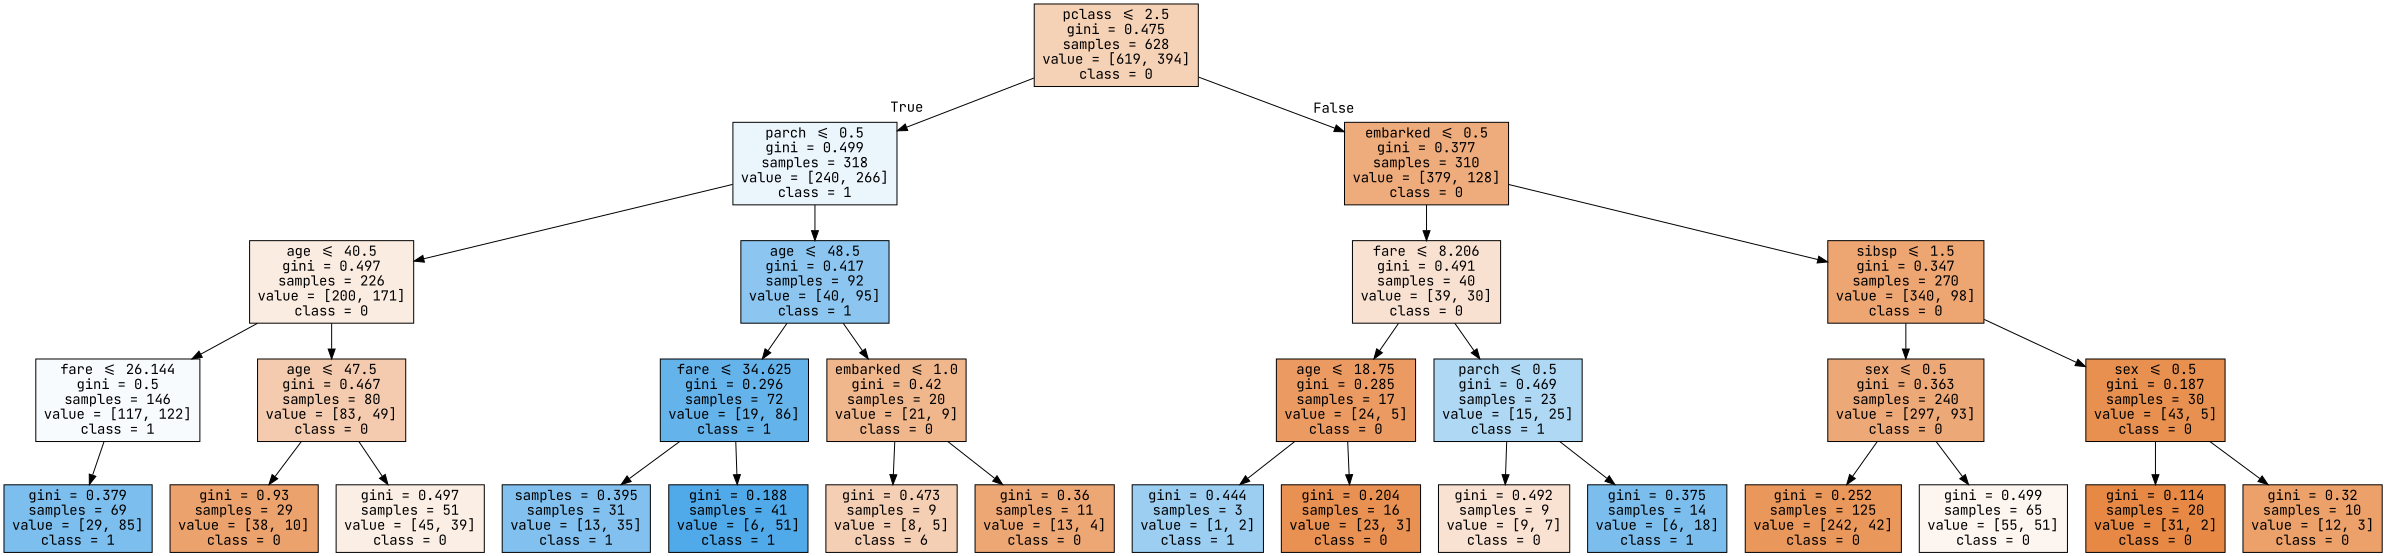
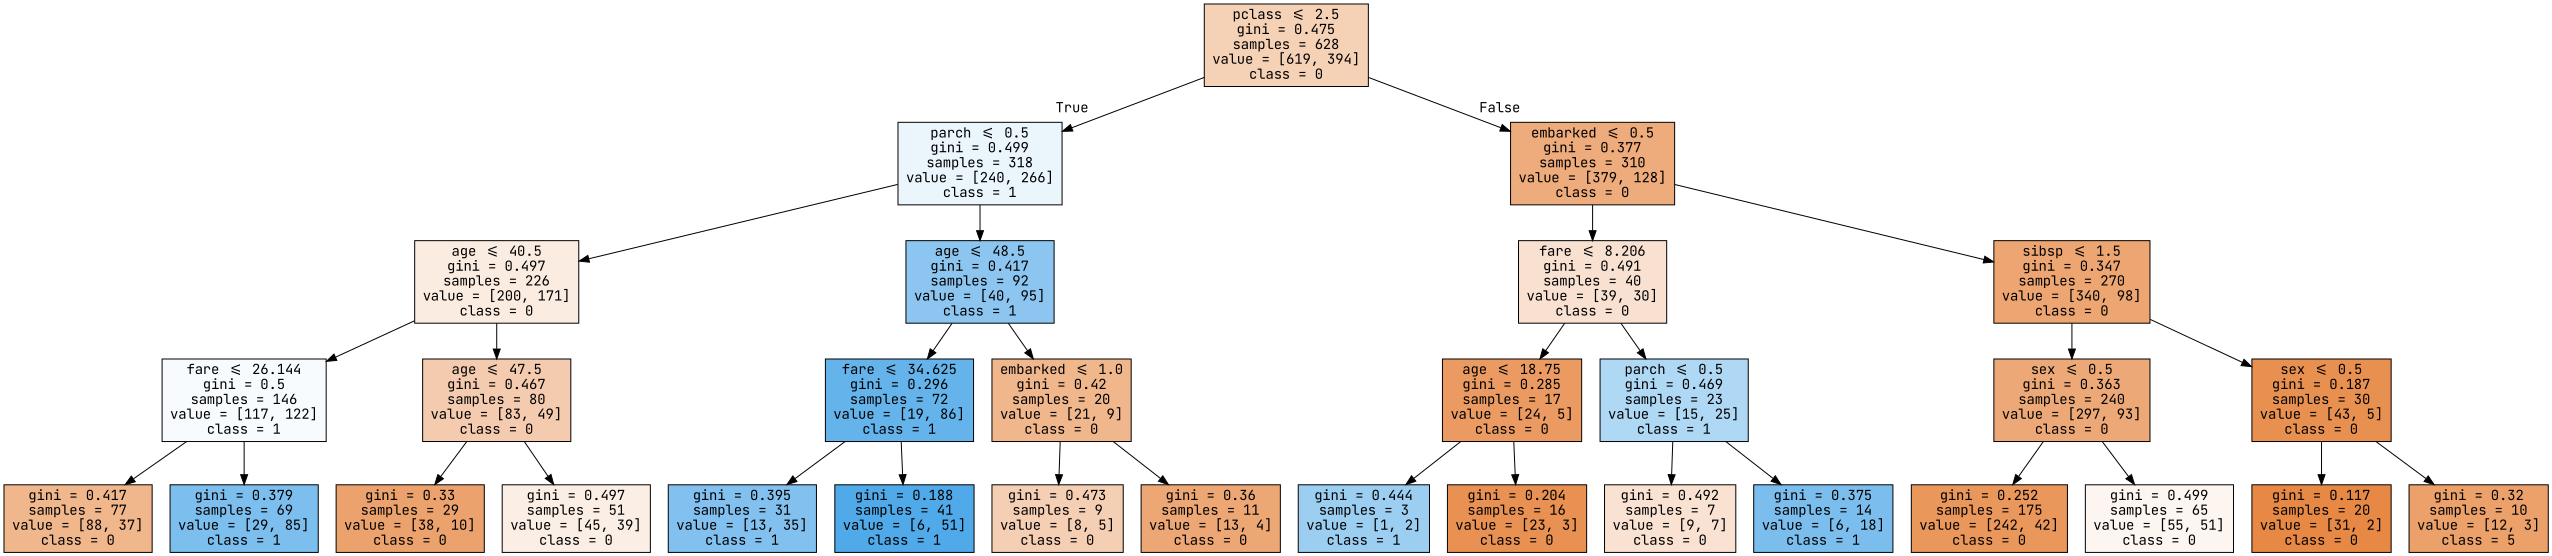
node "gini = 0.417 samples = 77 value = [88, 37] class = 0": added
node "gini = 0.93 samples = 29 value = [38, 10] class = 0": label "gini = 0.93 samples = 29 value = [38, 10] class = 0" -> "gini = 0.33 samples = 29 value = [38, 10] class = 0"
node "samples = 0.395 samples = 31 value = [13, 35] class = 1": label "samples = 0.395 samples = 31 value = [13, 35] class = 1" -> "gini = 0.395 samples = 31 value = [13, 35] class = 1"
node "gini = 0.473 samples = 9 value = [8, 5] class = 6": label "gini = 0.473 samples = 9 value = [8, 5] class = 6" -> "gini = 0.473 samples = 9 value = [8, 5] class = 0"
node "gini = 0.492 samples = 9 value = [9, 7] class = 0": label "gini = 0.492 samples = 9 value = [9, 7] class = 0" -> "gini = 0.492 samples = 7 value = [9, 7] class = 0"
node "gini = 0.252 samples = 125 value = [242, 42] class = 0": label "gini = 0.252 samples = 125 value = [242, 42] class = 0" -> "gini = 0.252 samples = 175 value = [242, 42] class = 0"
node "gini = 0.114 samples = 20 value = [31, 2] class = 0": label "gini = 0.114 samples = 20 value = [31, 2] class = 0" -> "gini = 0.117 samples = 20 value = [31, 2] class = 0"
node "gini = 0.32 samples = 10 value = [12, 3] class = 0": label "gini = 0.32 samples = 10 value = [12, 3] class = 0" -> "gini = 0.32 samples = 10 value = [12, 3] class = 5"
